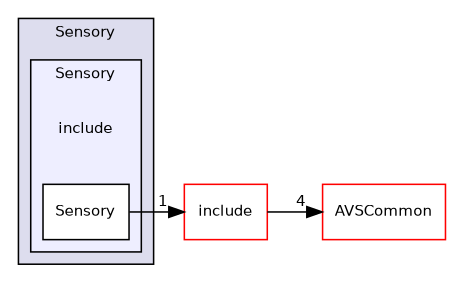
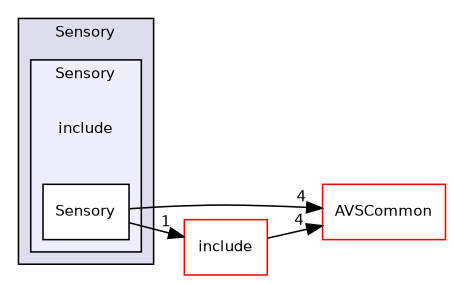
edge "Sensory" -> "AVSCommon": added
